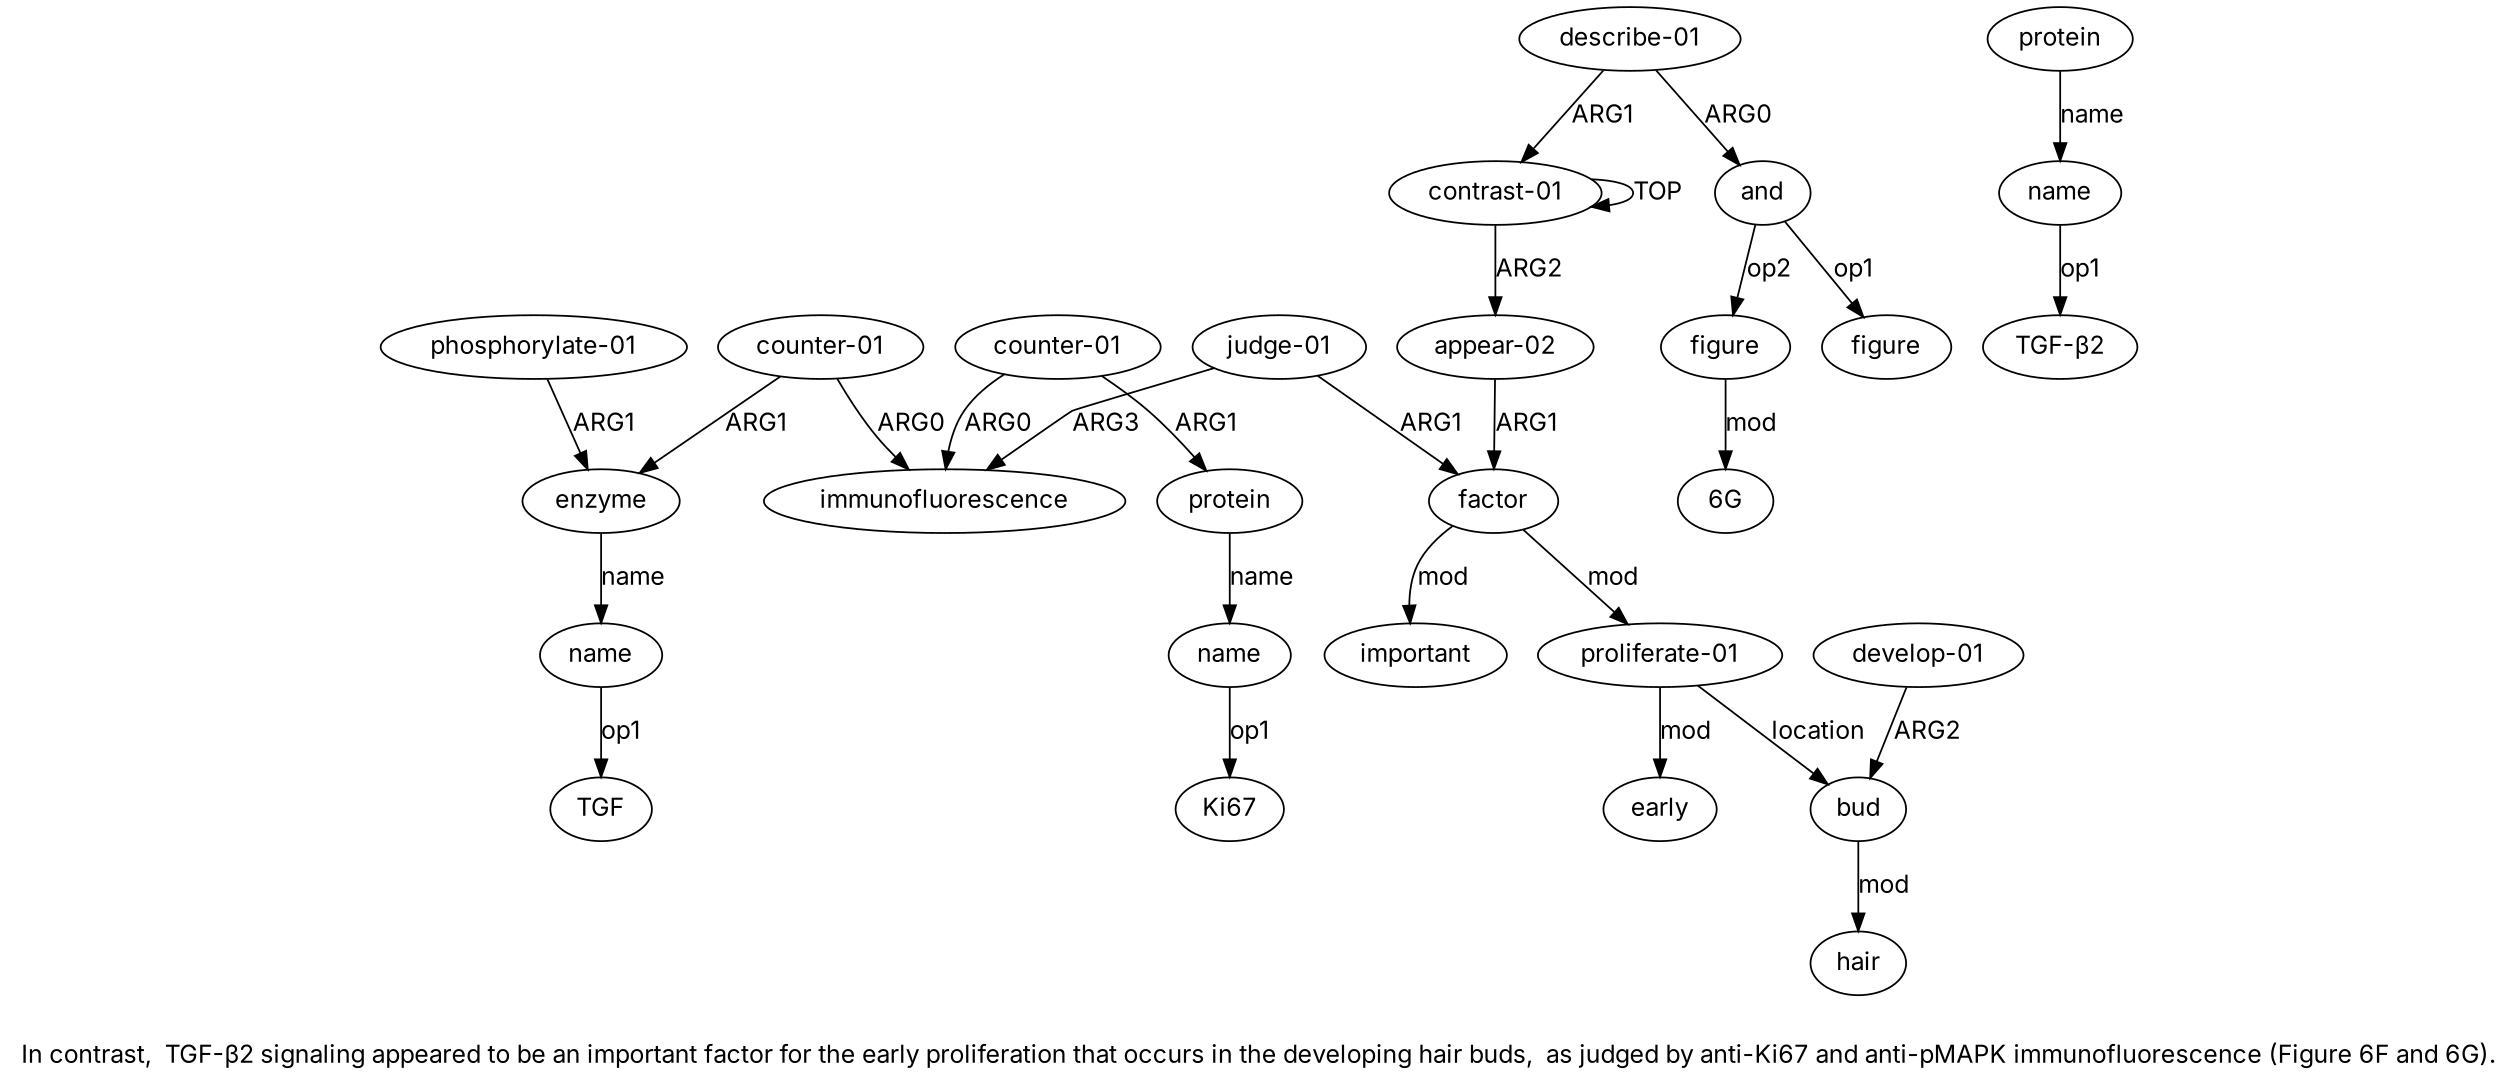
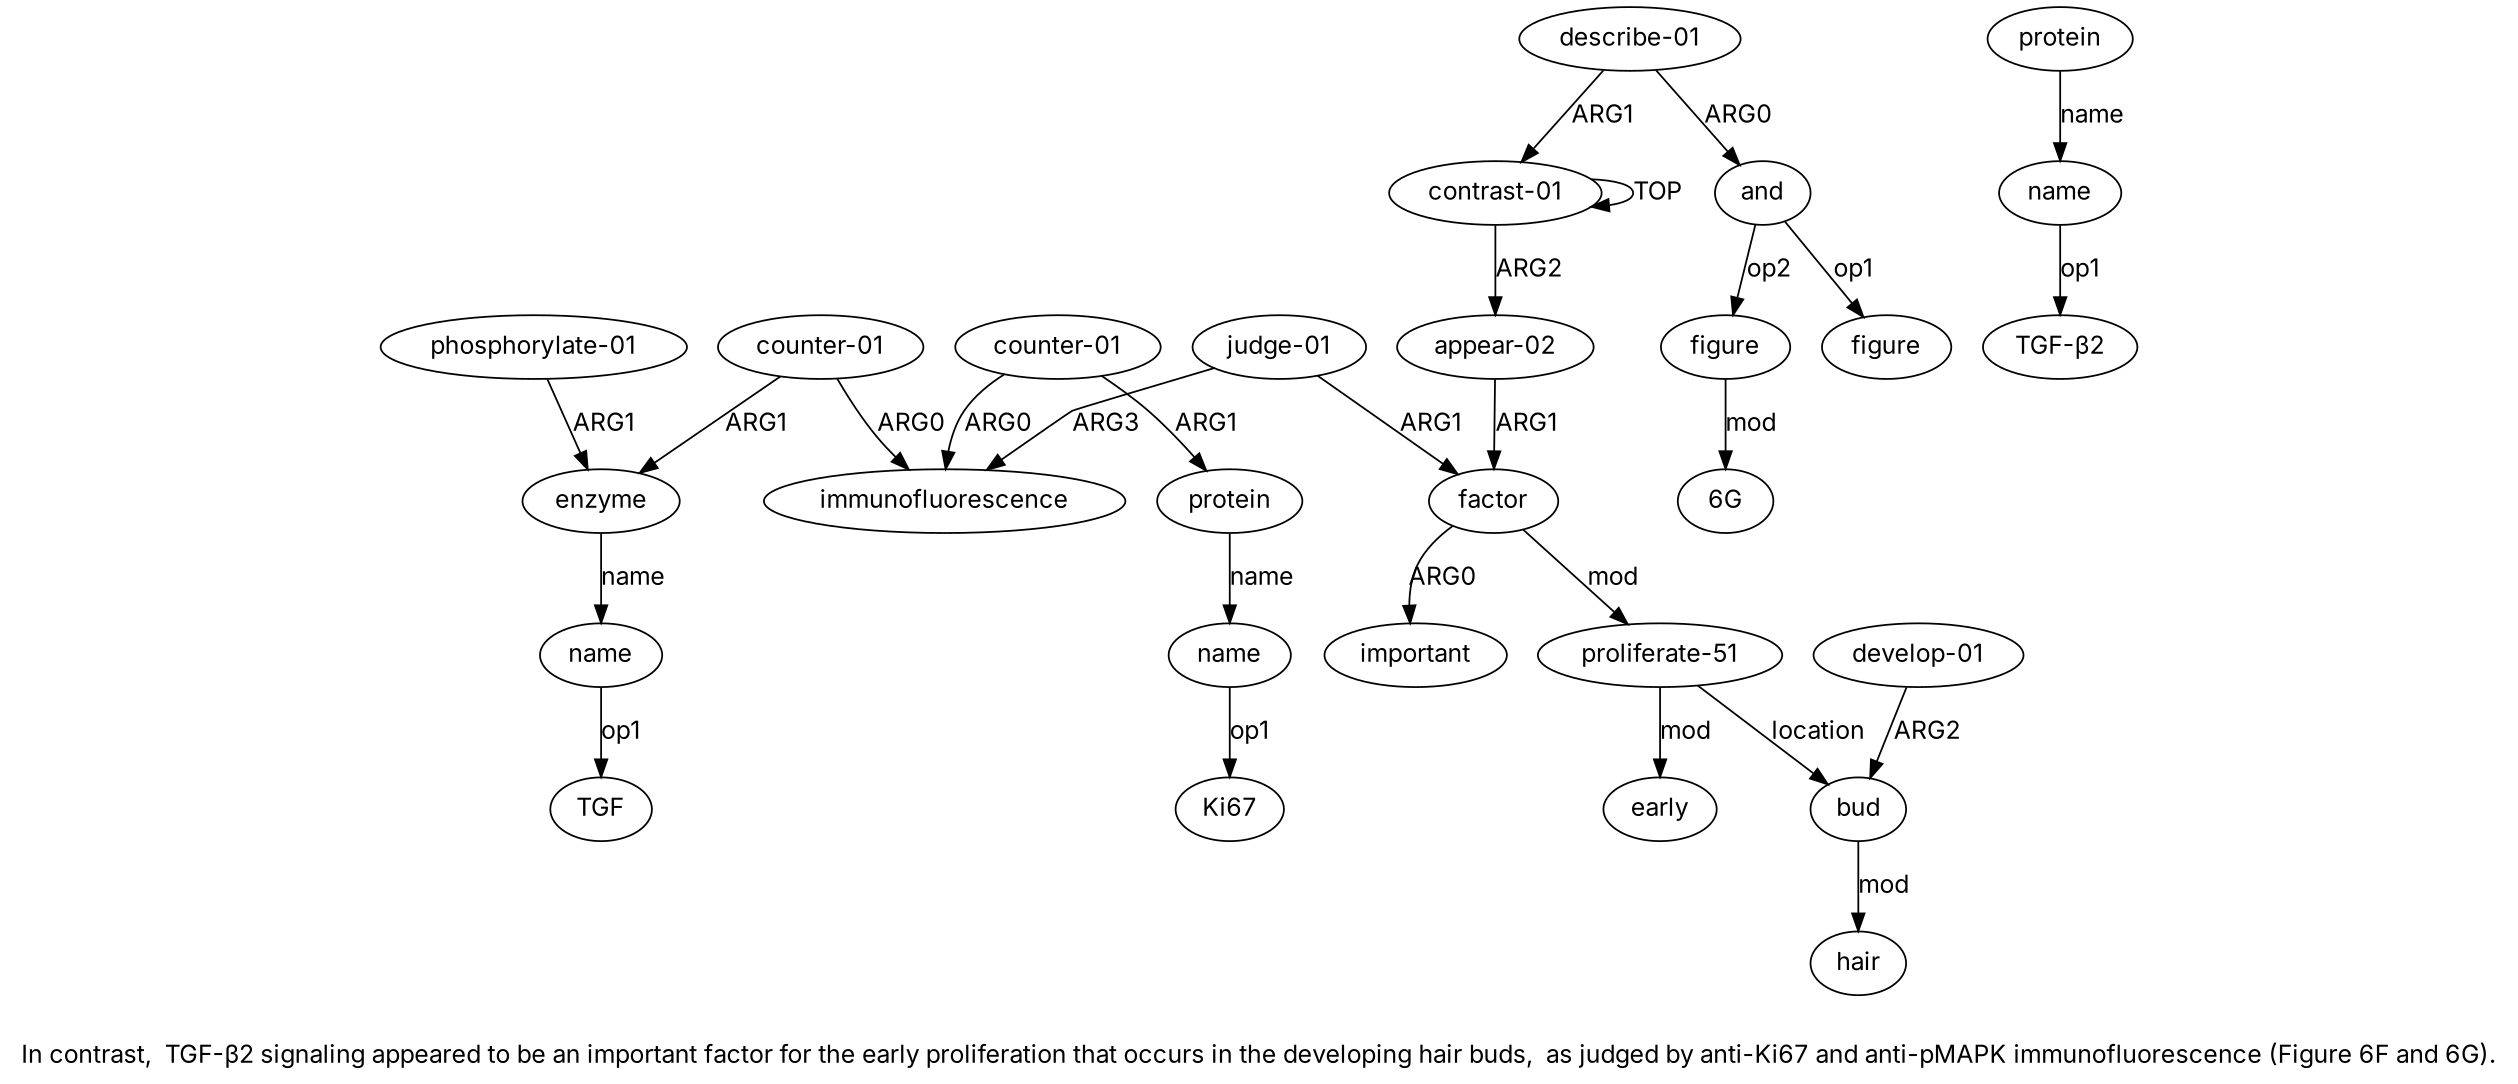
edge "factor" -> "important": label "mod" -> "ARG0"
node "proliferate-01": label "proliferate-01" -> "proliferate-51"
